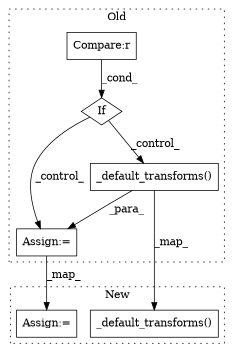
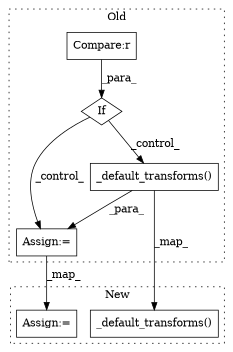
edge "Compare:r" -> "If": label "_cond_" -> "_para_"
